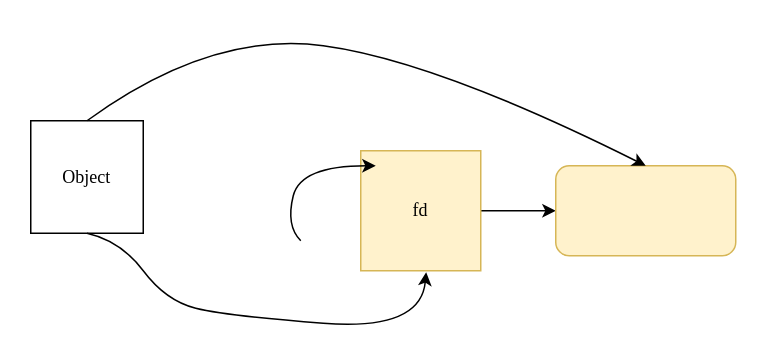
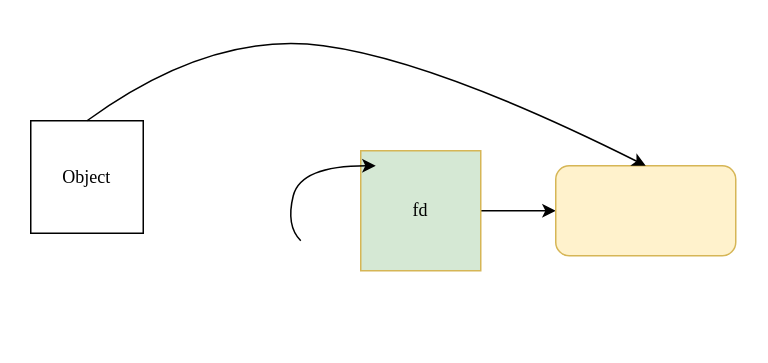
node "fd": fillcolor #fff2cc -> #d5e8d4
edge "Object" -> "fd": removed
